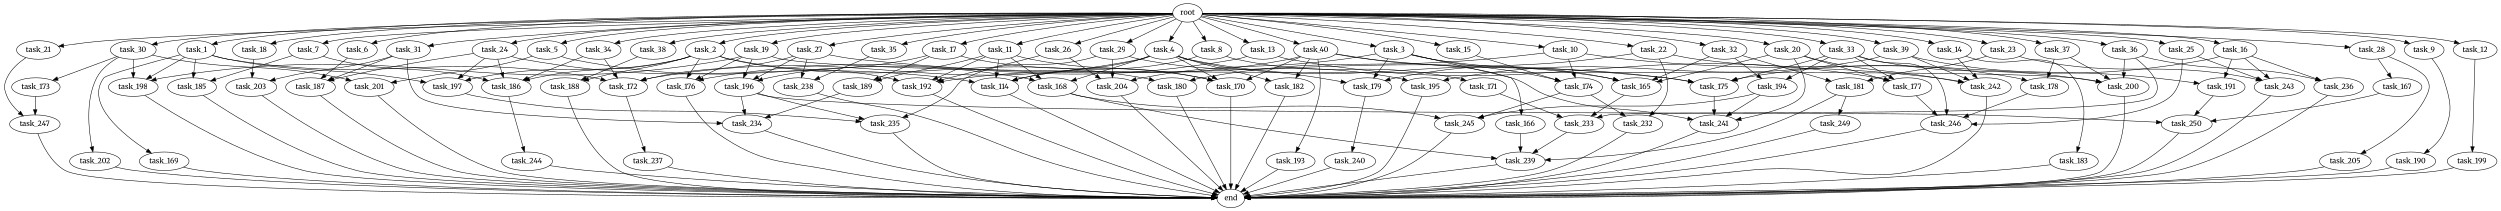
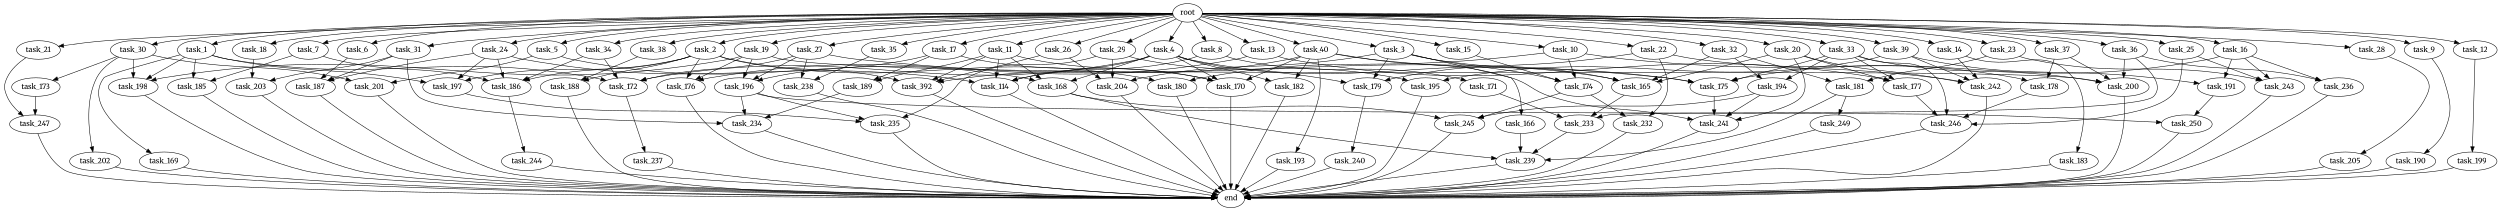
node "task_192": label "task_192" -> "task_392"
node "task_167": removed
